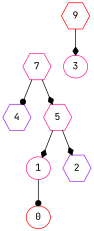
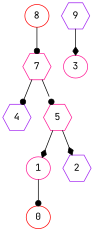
node "8": added
node "9": color red -> purple
edge "7" -> "5": arrowhead diamond -> dot
